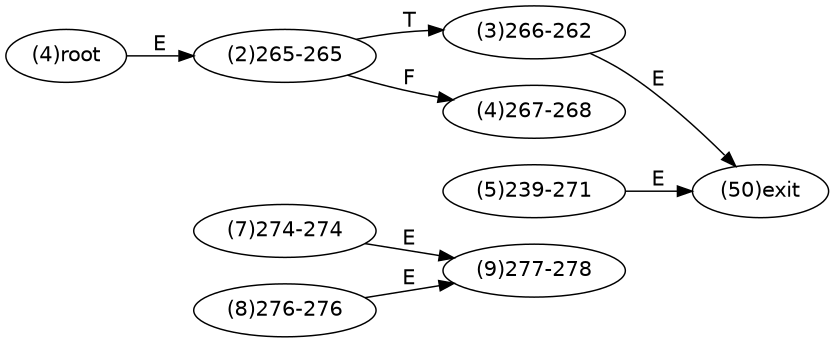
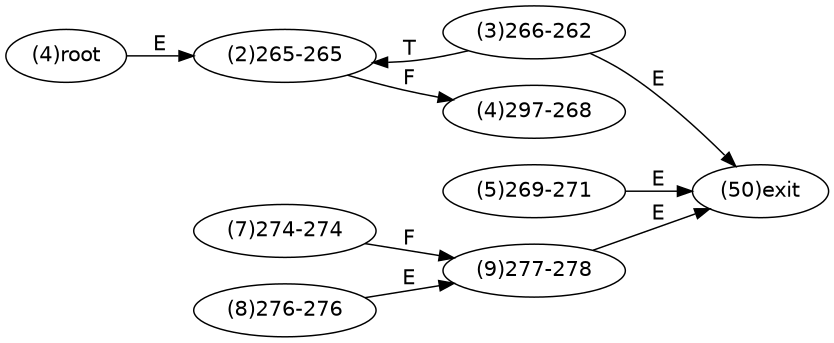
edge "(2)265-265" -> "(3)266-262": reversed
node "(4)267-268": label "(4)267-268" -> "(4)297-268"
node "(5)239-271": label "(5)239-271" -> "(5)269-271"
edge "(9)277-278" -> "(50)exit": added, label "E"
edge "(7)274-274" -> "(9)277-278": label "E" -> "F"
